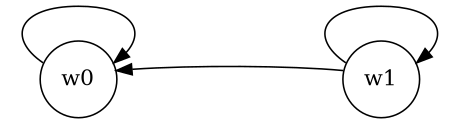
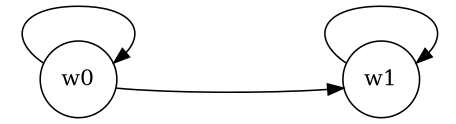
edge "w1" -> "w0": reversed
